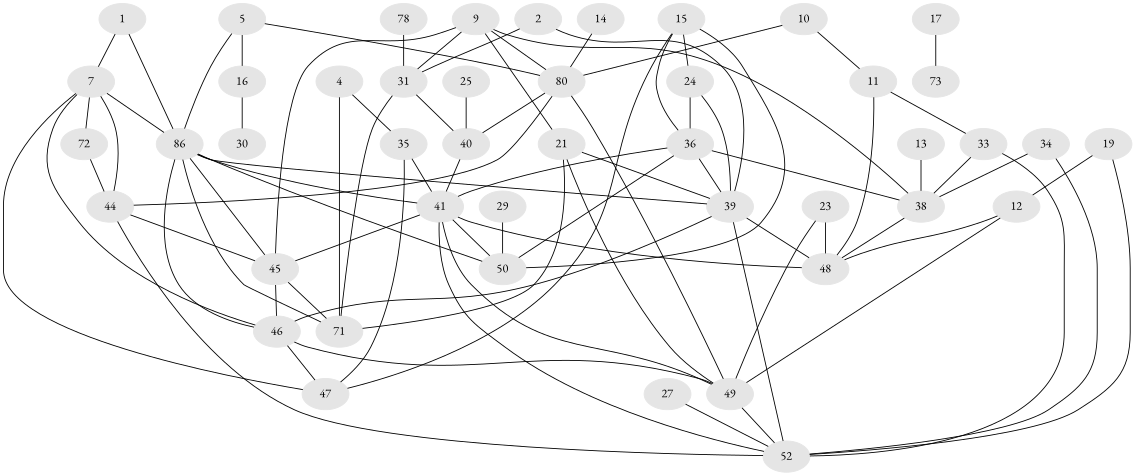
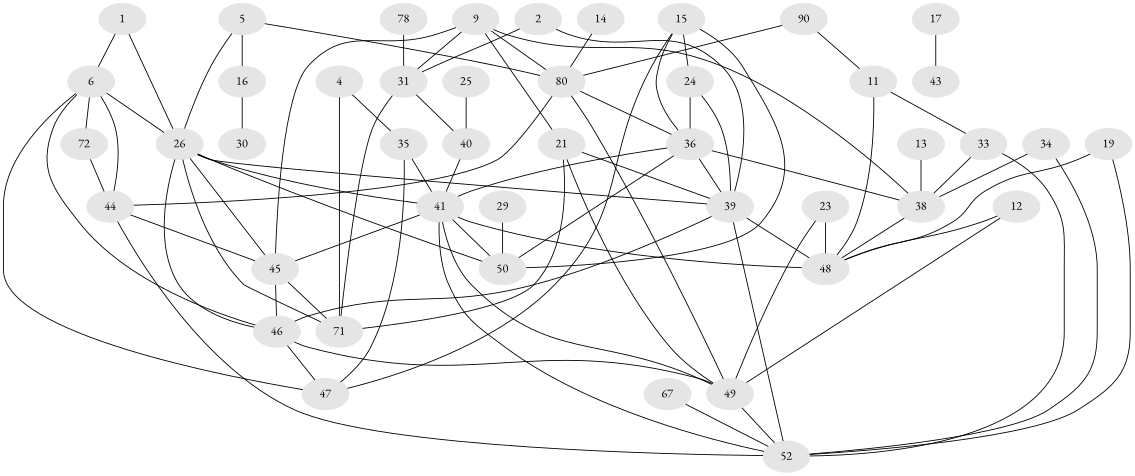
node "10": label "10" -> "90"
node "7": label "7" -> "6"
node "73": label "73" -> "43"
edge "80" -- "40": now "80" -- "36"
node "86": label "86" -> "26"
edge "19" -- "12": now "19" -- "48"
node "27": label "27" -> "67"
